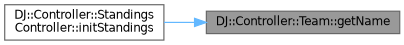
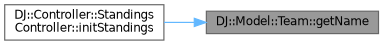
node "DJ::Controller::Team::getName": label "DJ::Controller::Team::getName" -> "DJ::Model::Team::getName"
